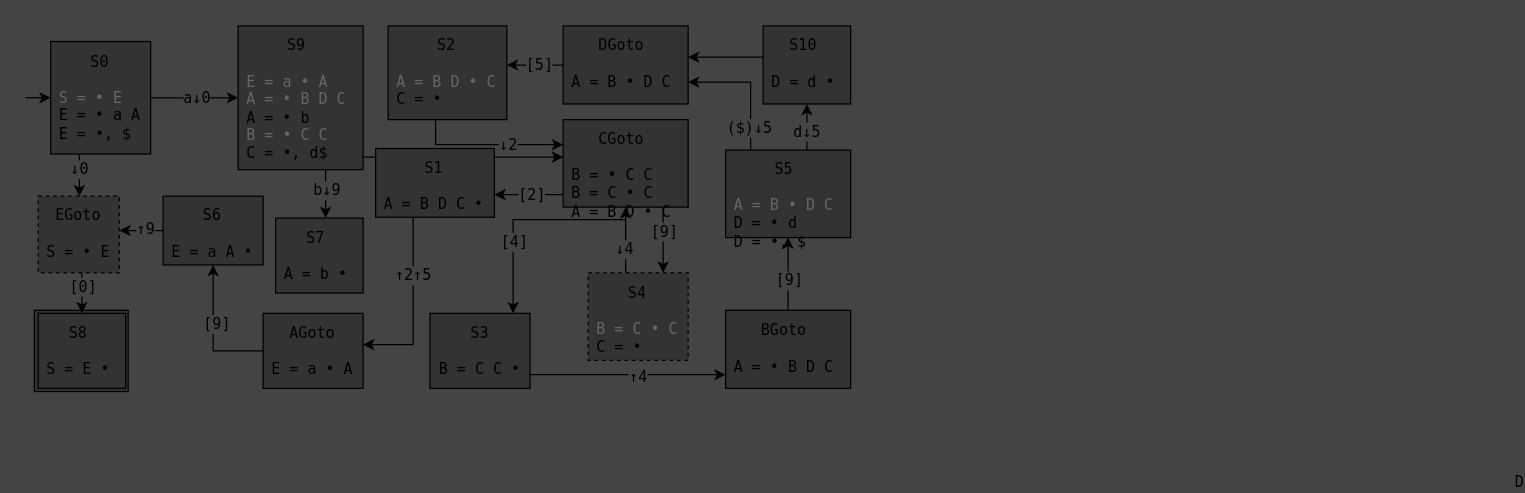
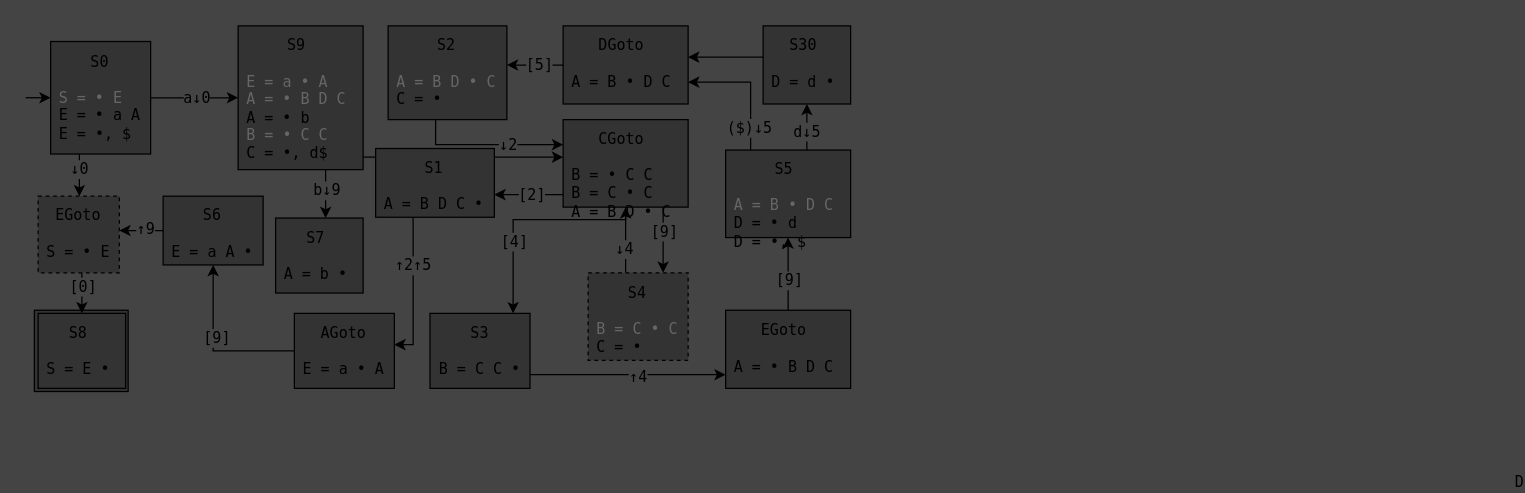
node "S10 D = d •": label "S10 D = d •" -> "S30 D = d •"
node "BGoto A = • B D C": label "BGoto A = • B D C" -> "EGoto A = • B D C"
node "AGoto E = a • A": moved (313, 351) -> (344, 351)
